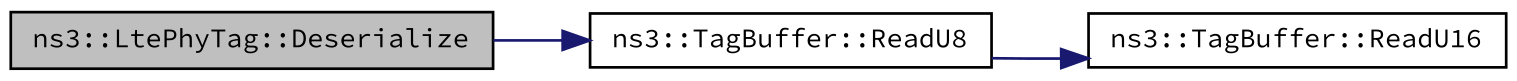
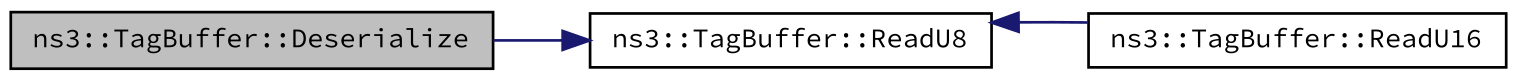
node "ns3::LtePhyTag::Deserialize": label "ns3::LtePhyTag::Deserialize" -> "ns3::TagBuffer::Deserialize"
edge "ns3::TagBuffer::ReadU8" -> "ns3::TagBuffer::ReadU16": reversed
